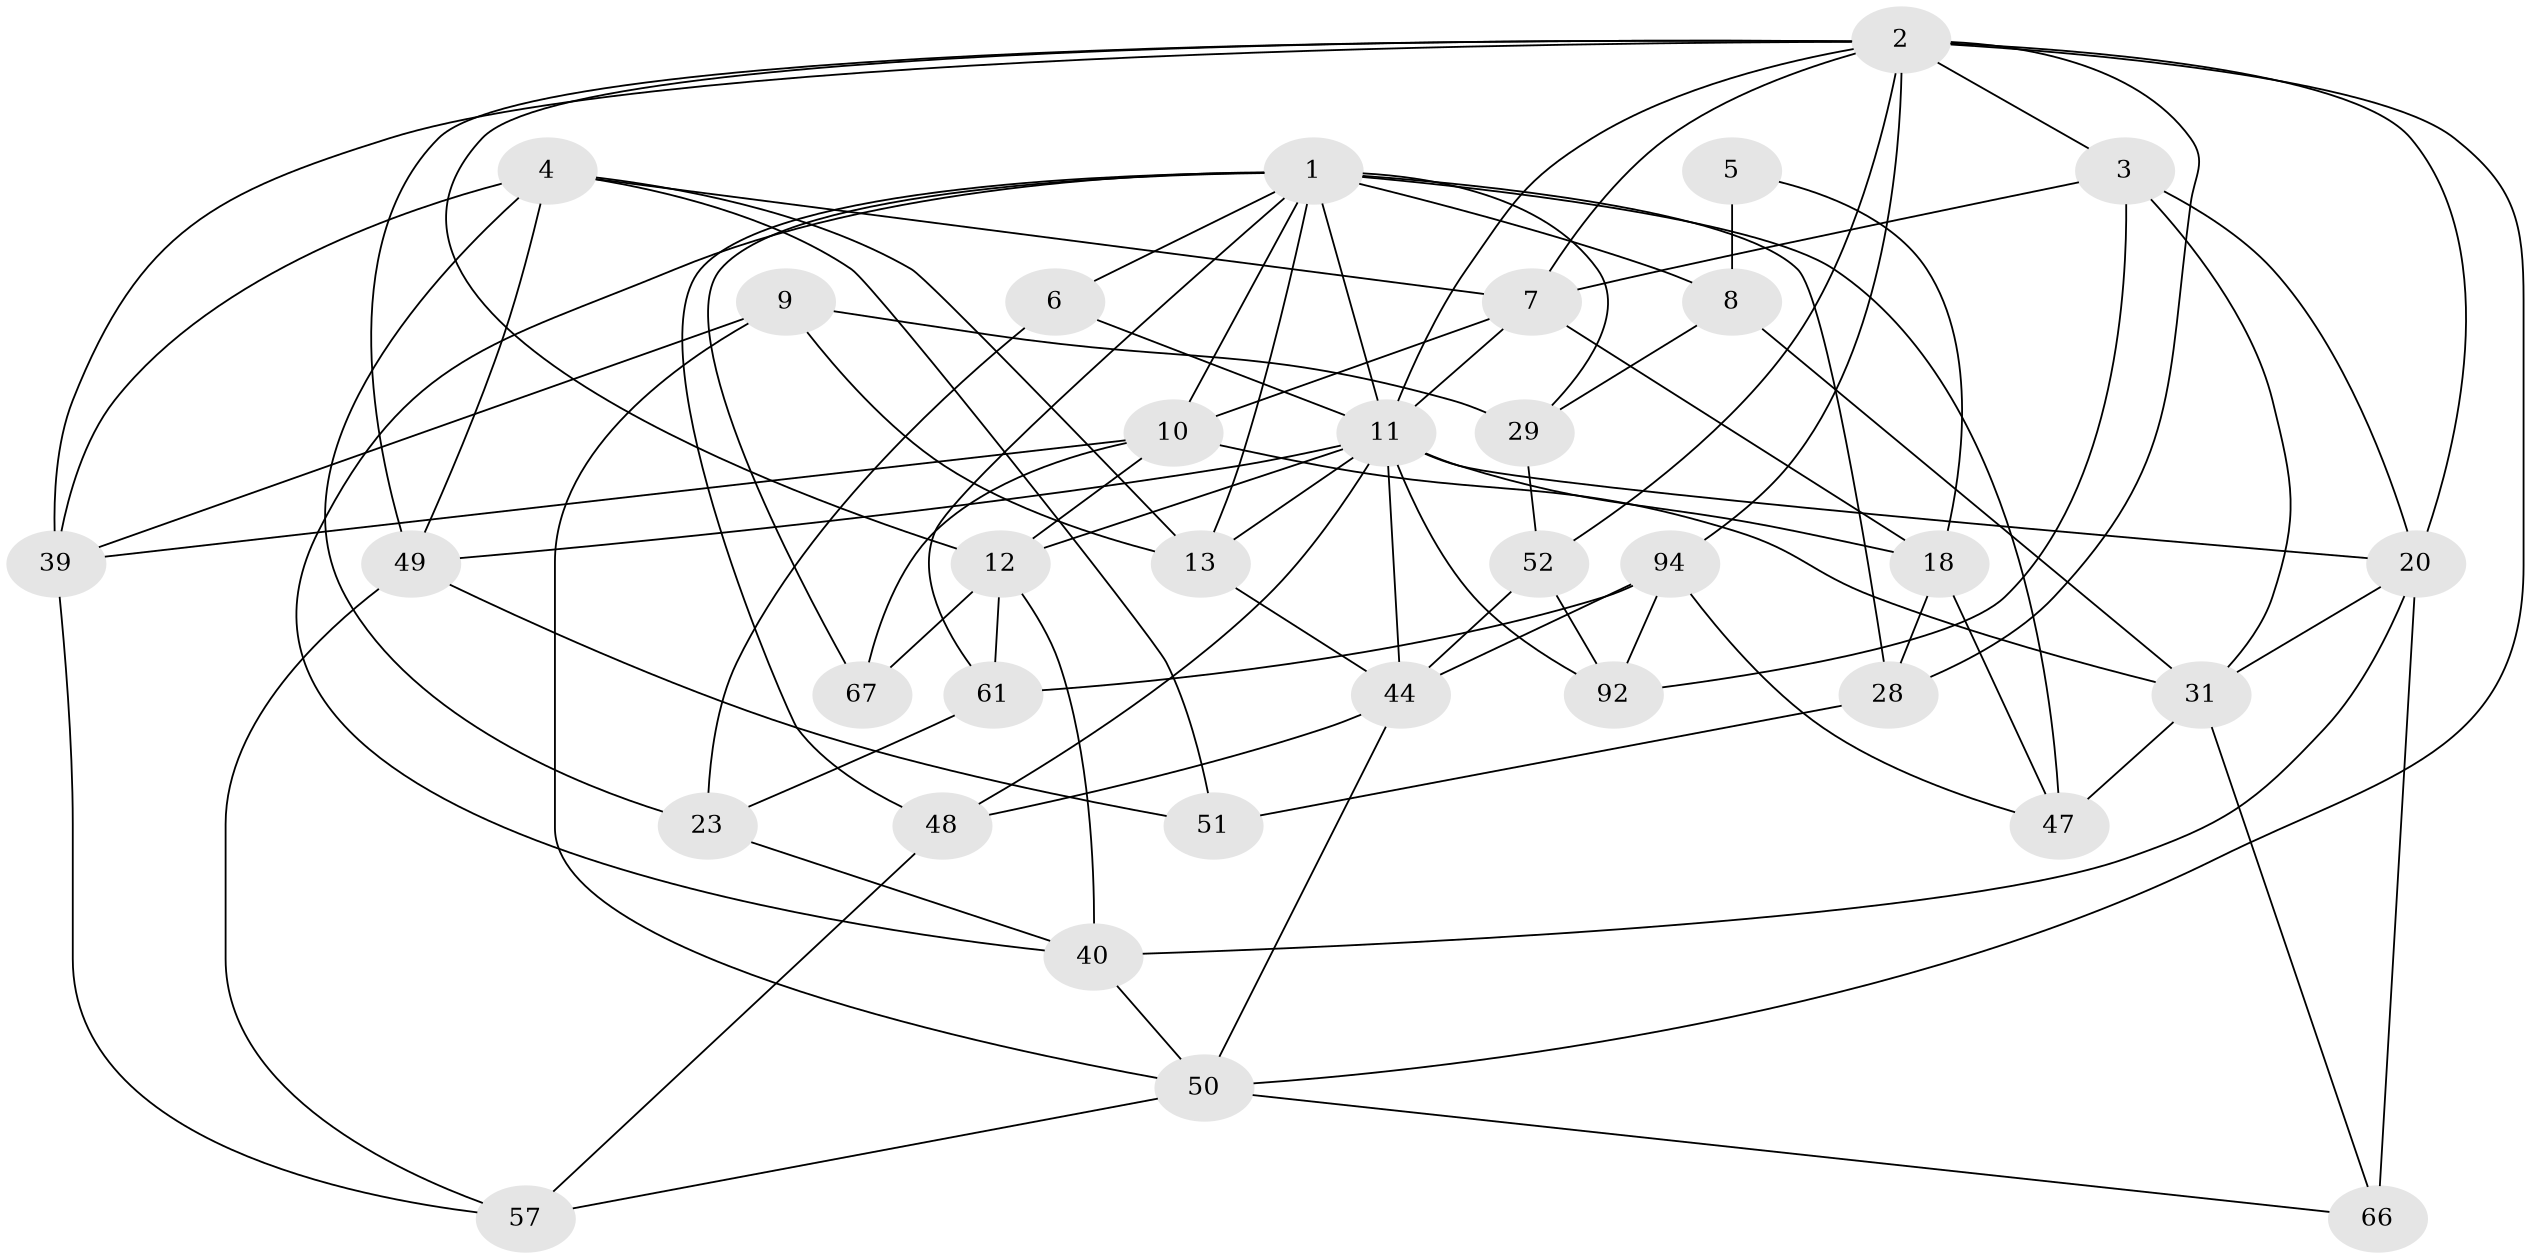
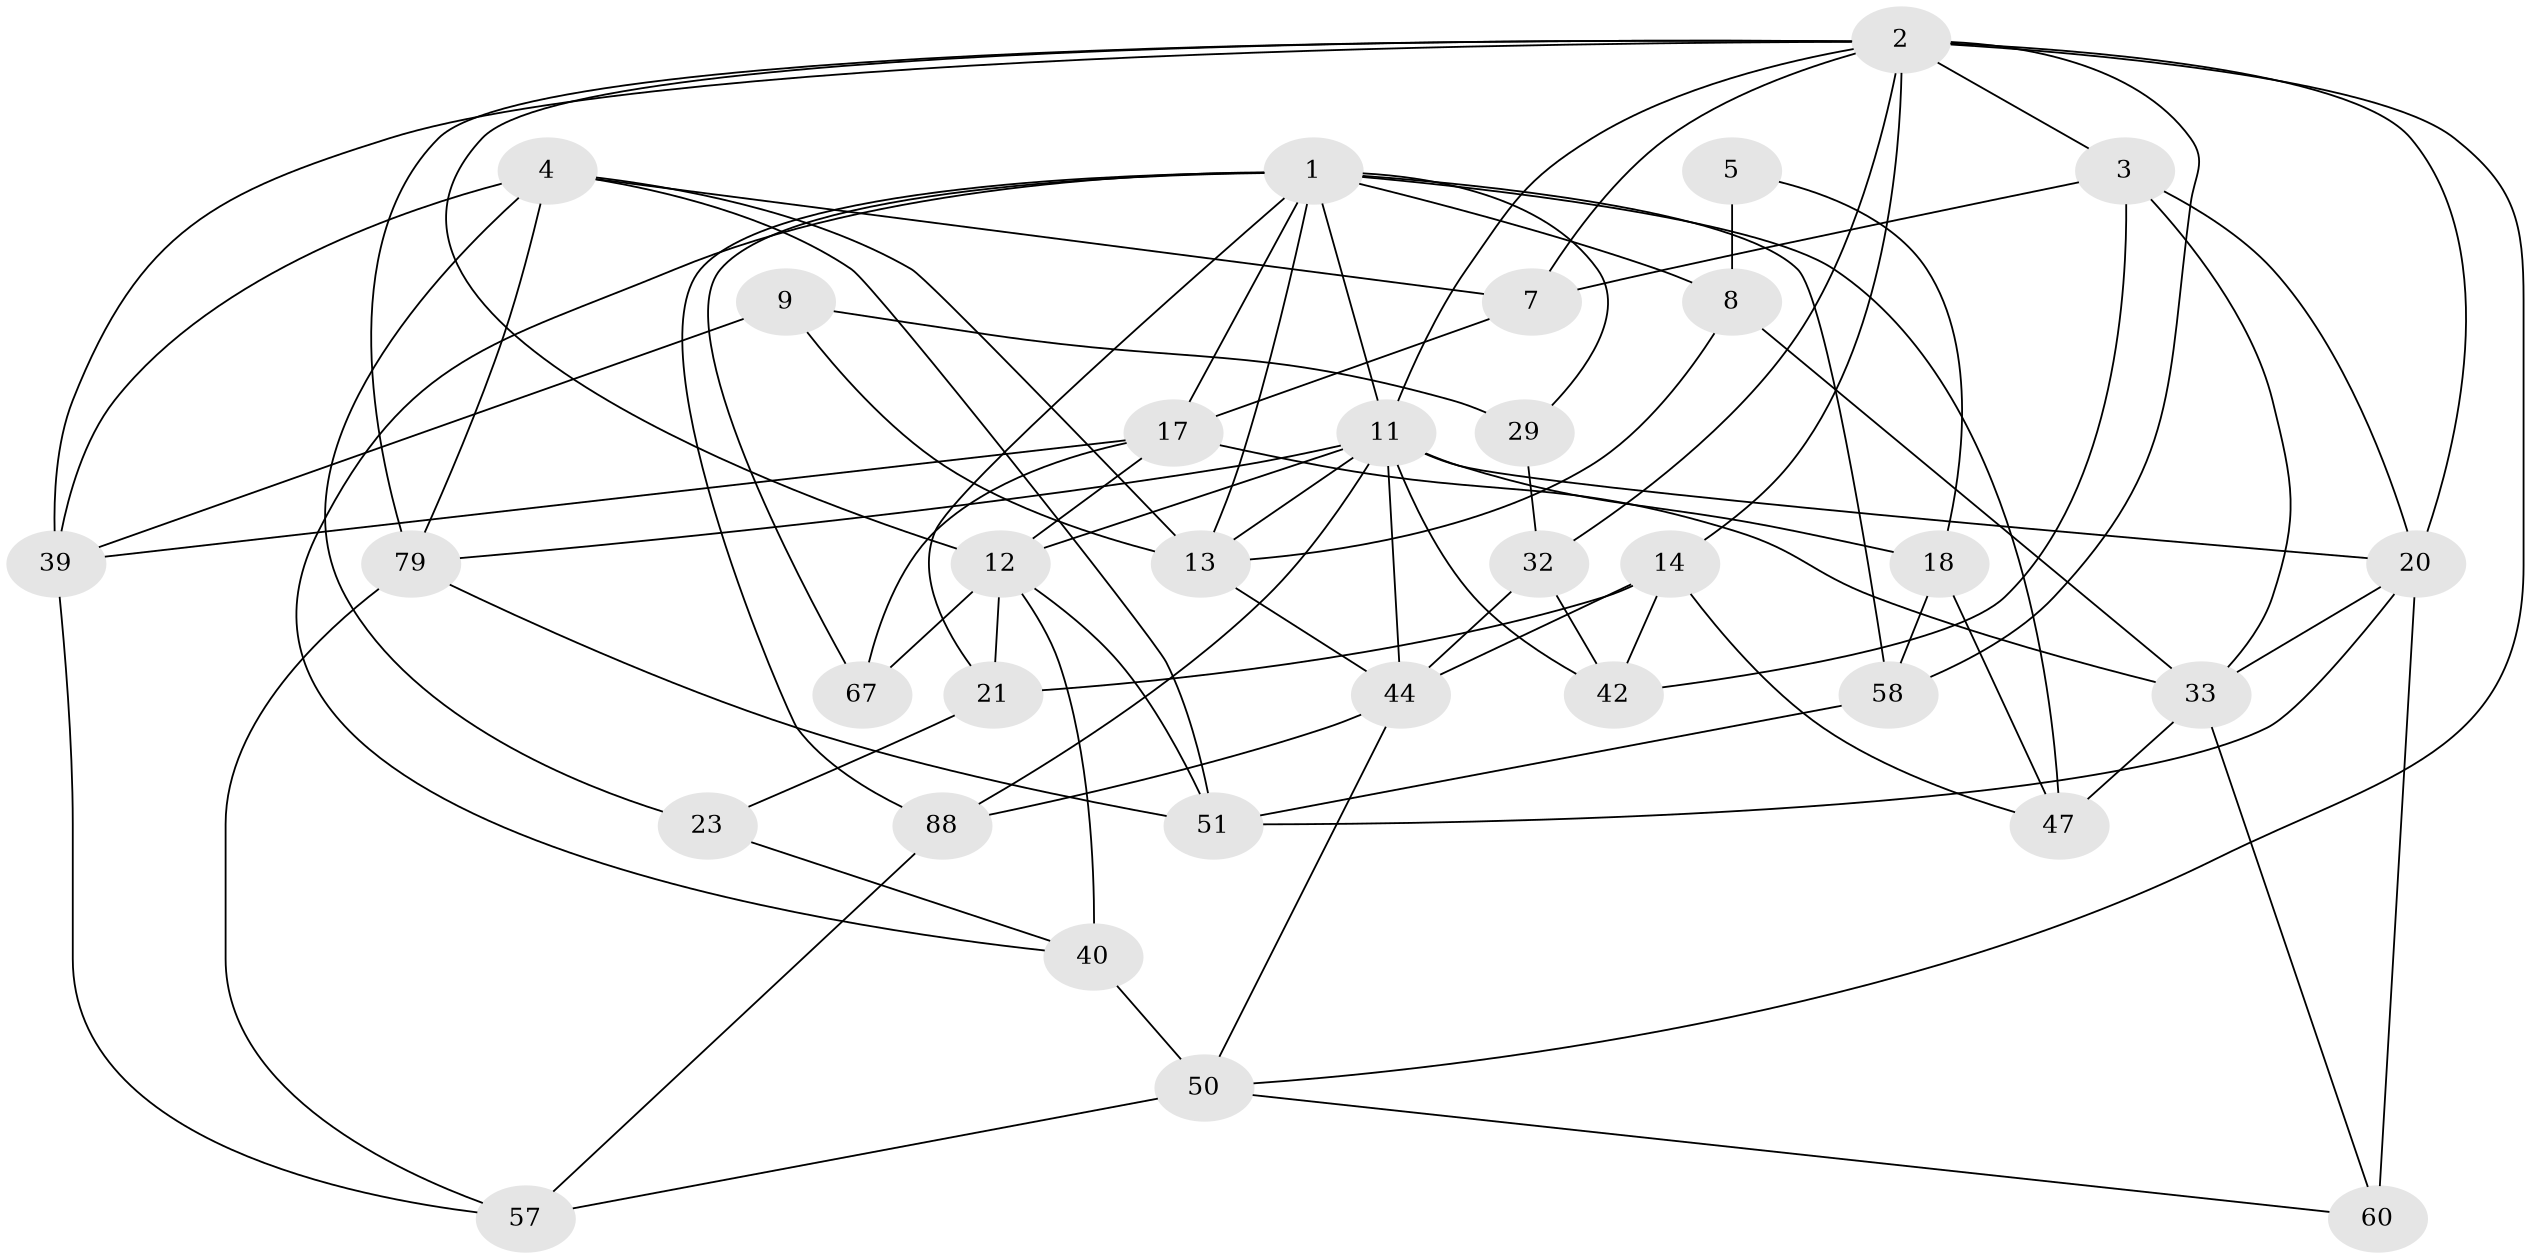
node "6": removed
edge "7" -- "11": removed
edge "8" -- "29": now "8" -- "13"
node "10": label "10" -> "17"
edge "7" -- "18": removed
node "49": label "49" -> "79"
node "52": label "52" -> "32"
node "94": label "94" -> "14"
edge "12" -- "51": added
node "61": label "61" -> "21"
node "92": label "92" -> "42"
node "28": label "28" -> "58"
node "31": label "31" -> "33"
node "48": label "48" -> "88"
edge "9" -- "50": removed
edge "20" -- "40": now "20" -- "51"
node "66": label "66" -> "60"
